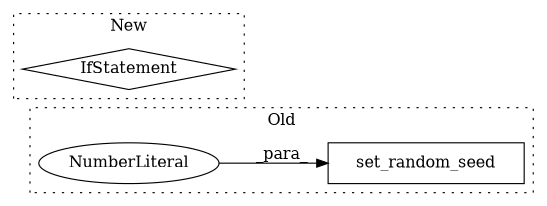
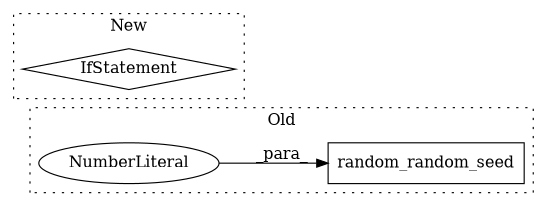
node "set_random_seed": label "set_random_seed" -> "random_random_seed"
